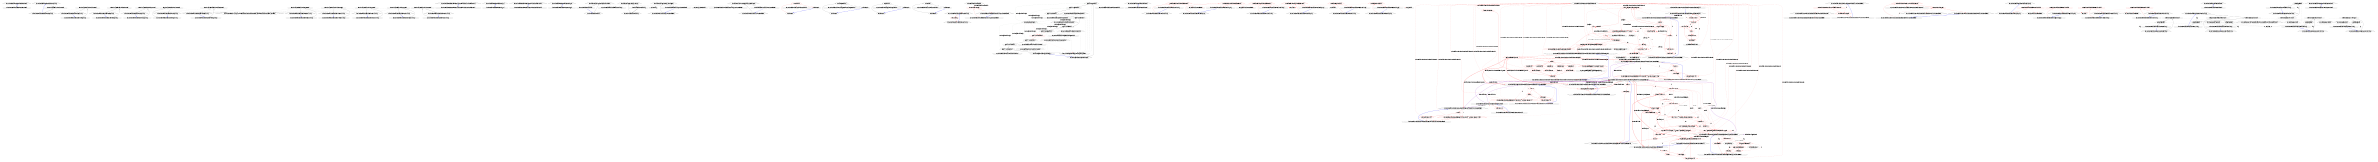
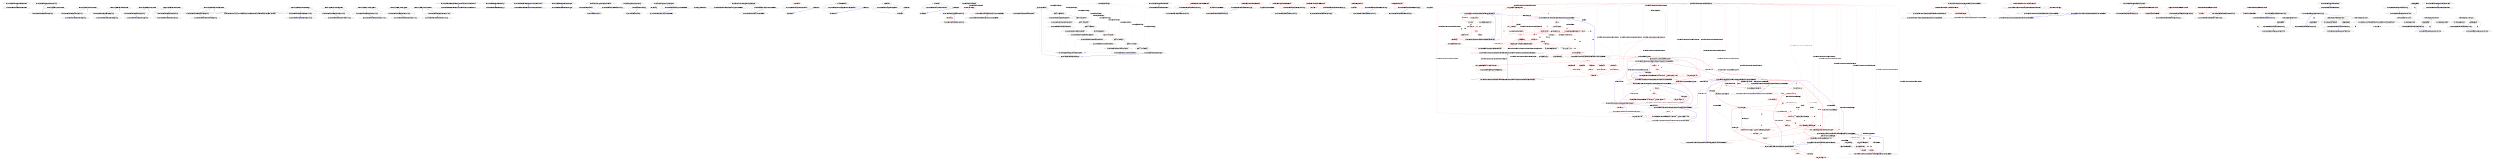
edge "Register(''it'', new ItalianOrdinalizer())" -> "Humanizer.Configuration.OrdinalizerRegistry": reversed
node "Entry System.Collections.Generic.List<T>.List()": added
node "3: return parts;": added
edge "1: prefixMinusSign" -> "2: prefixMinusSign = true": reversed
